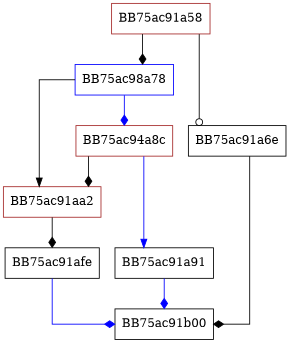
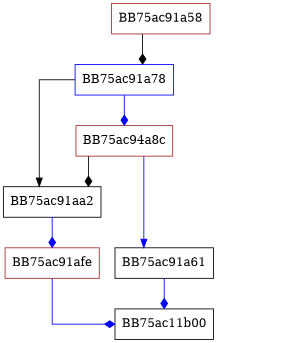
node "BB75ac98a78": label "BB75ac98a78" -> "BB75ac91a78"
node "BB75ac91a6e": removed
node "BB75ac91aa2": color brown -> black
edge "BB75ac91aa2" -> "BB75ac91afe": color black -> blue
node "BB75ac91afe": color black -> brown
node "BB75ac91a91": label "BB75ac91a91" -> "BB75ac91a61"
node "BB75ac91b00": label "BB75ac91b00" -> "BB75ac11b00"
